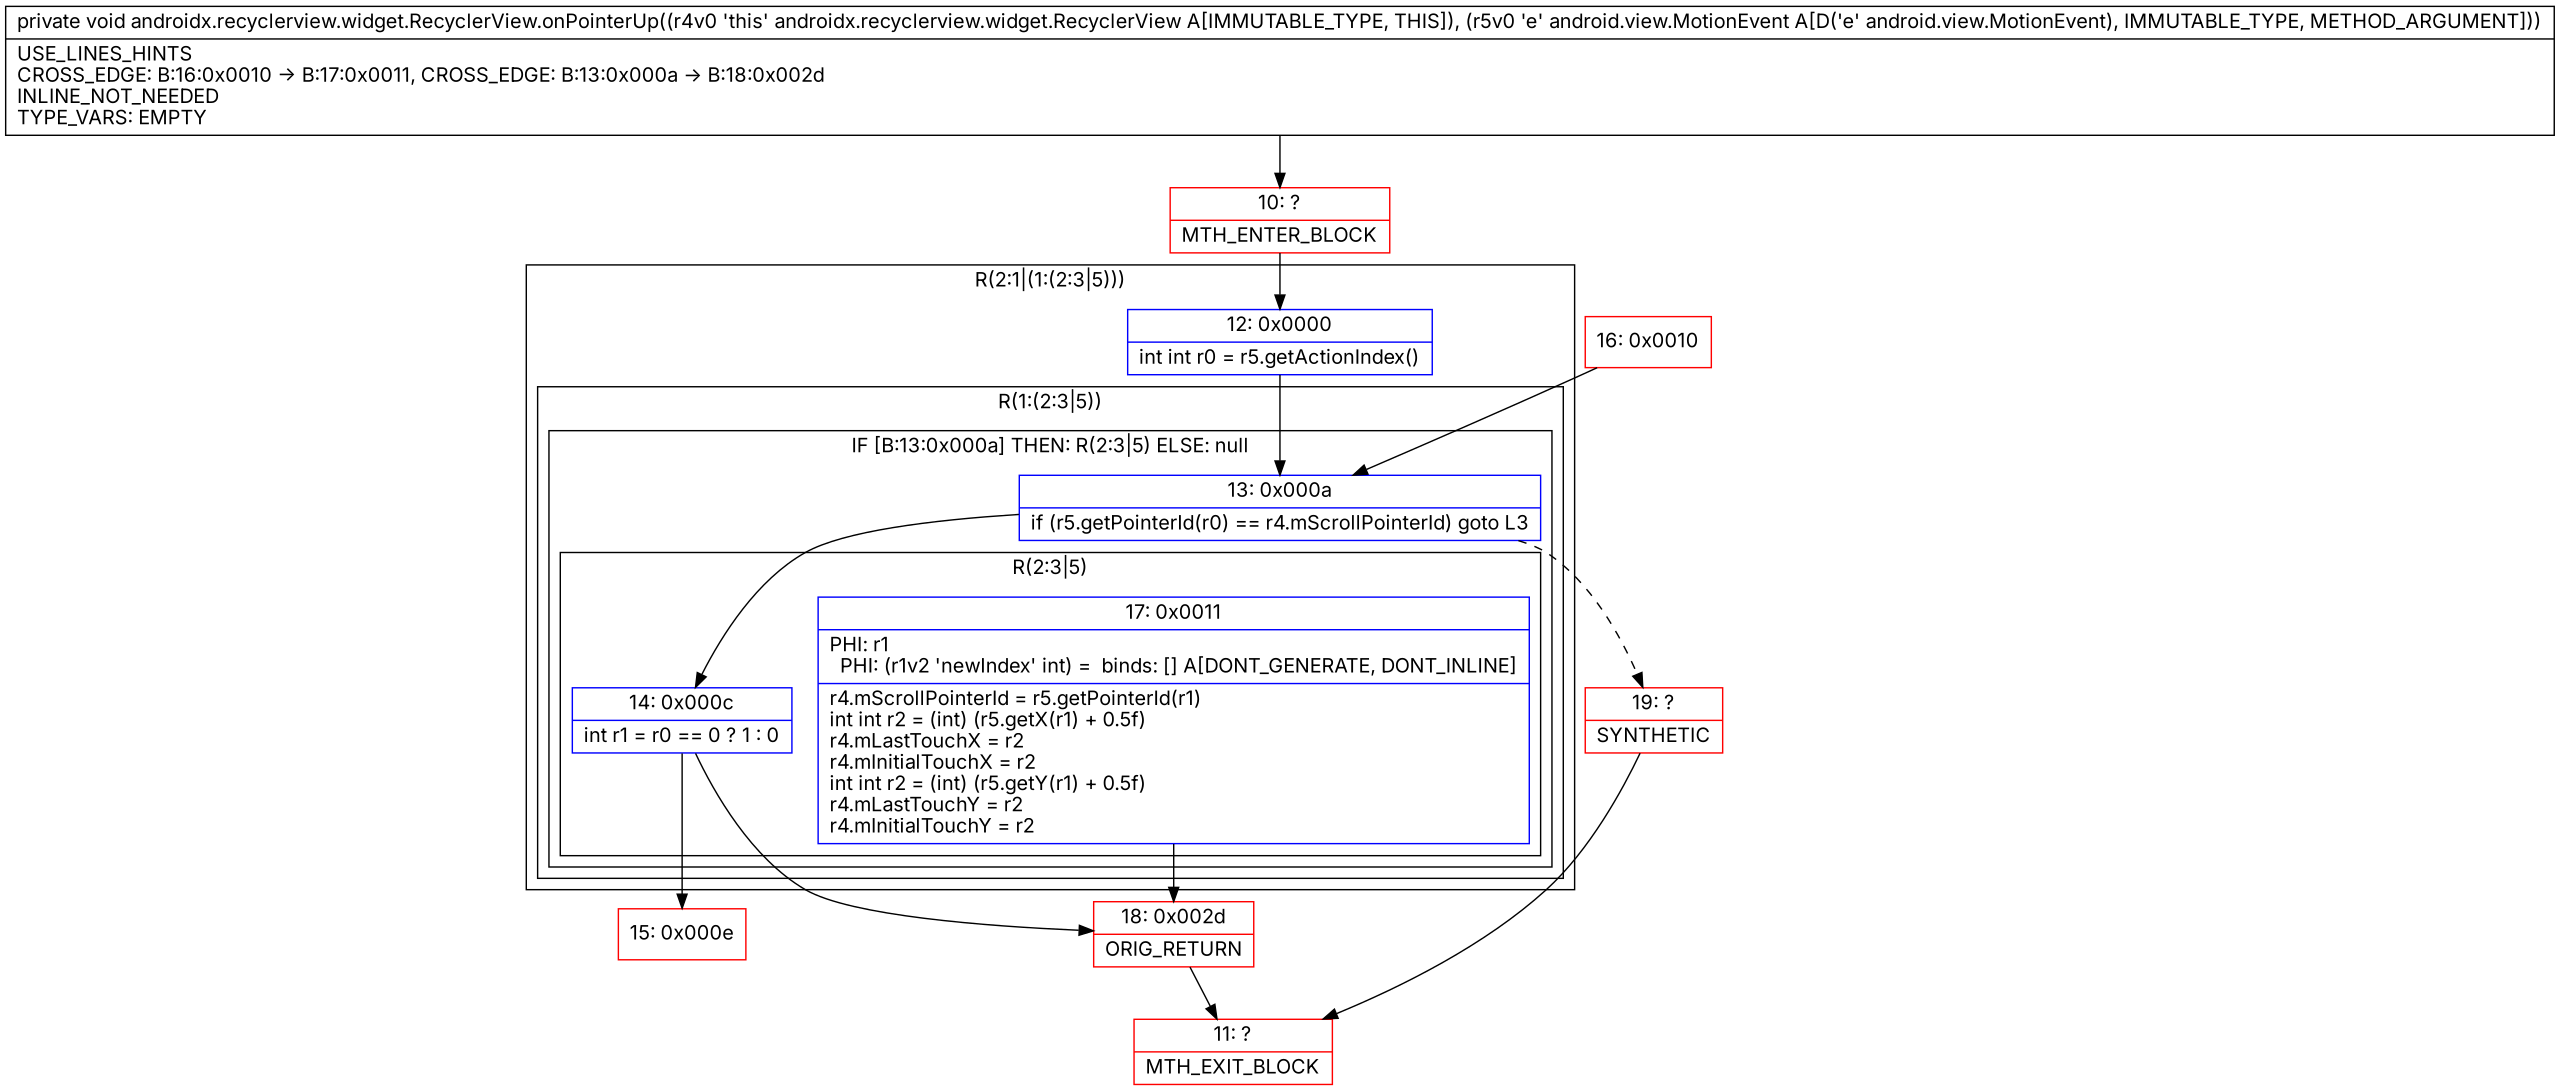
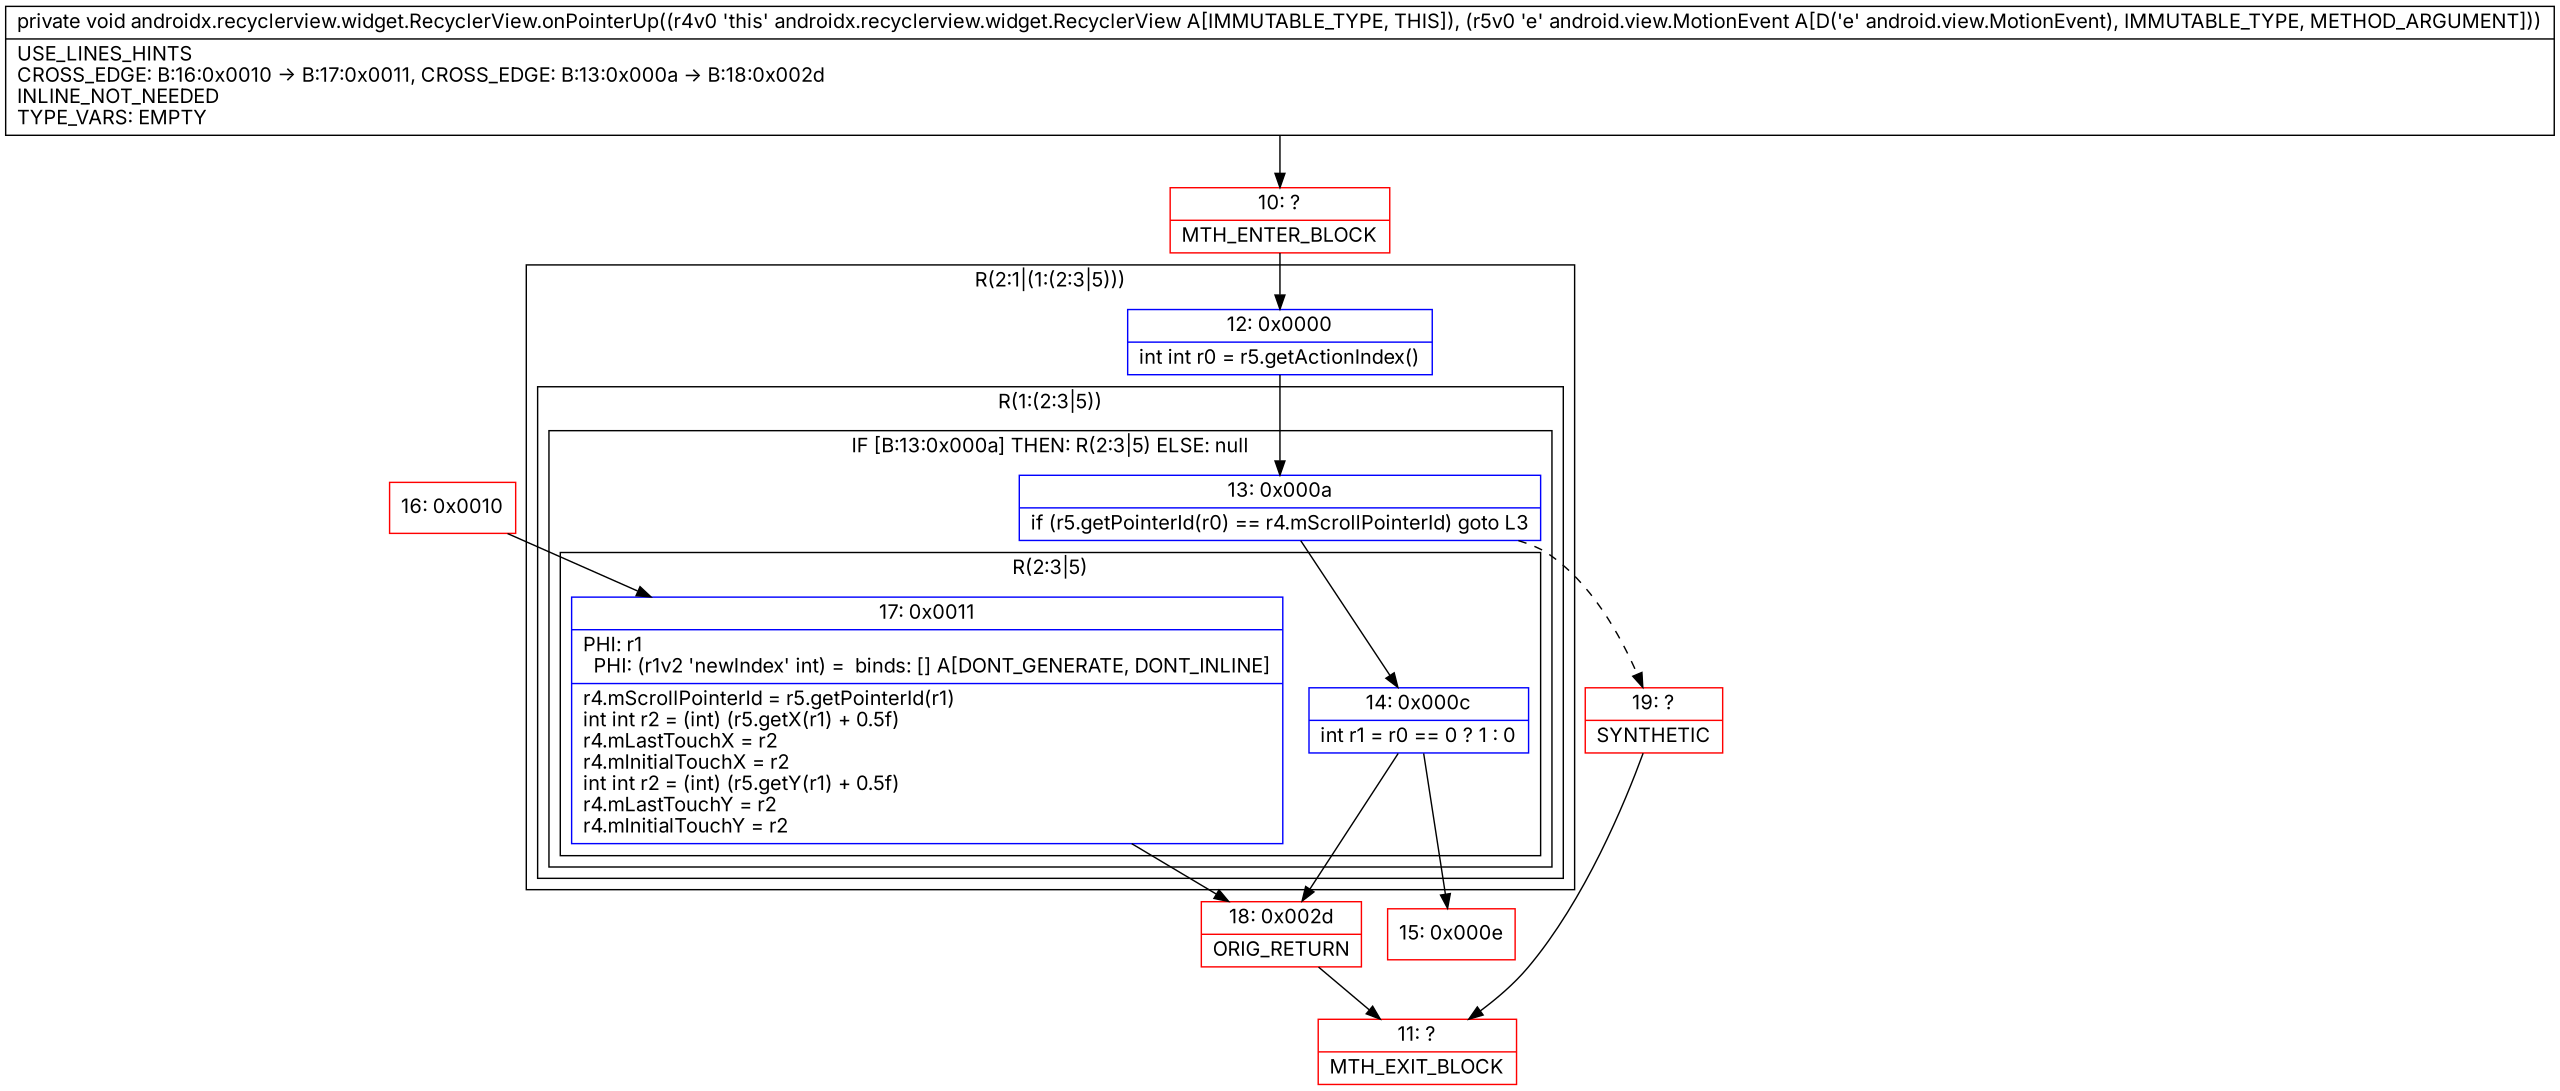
edge "16: 0x0010" -> "13: 0x000a": now "16: 0x0010" -> "17: 0x0011"
